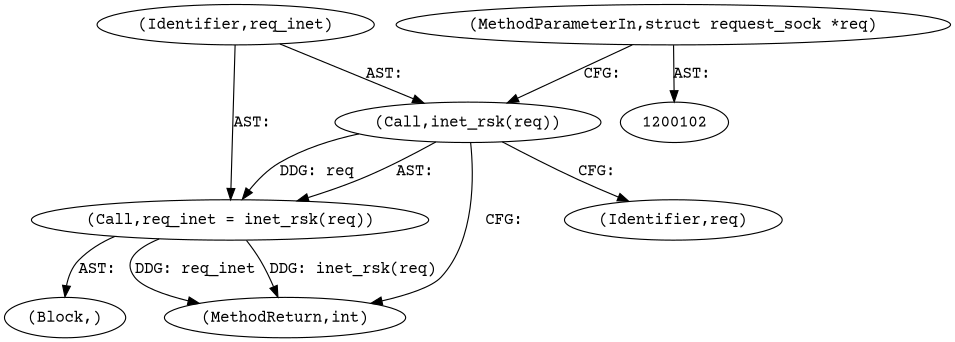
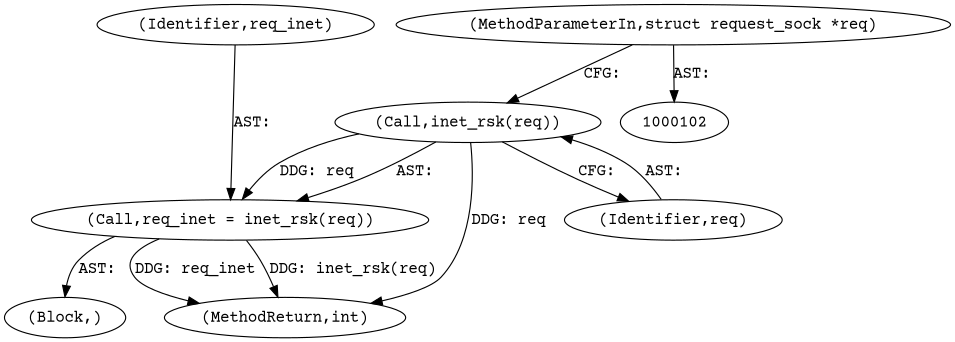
edge "(Identifier,req_inet)" -> "(Call,inet_rsk(req))": now "(Identifier,req)" -> "(Call,inet_rsk(req))"
node "1200102": label "1200102" -> "1000102"
edge "(Call,inet_rsk(req))" -> "(MethodReturn,int)": label "CFG: " -> "DDG: req"
